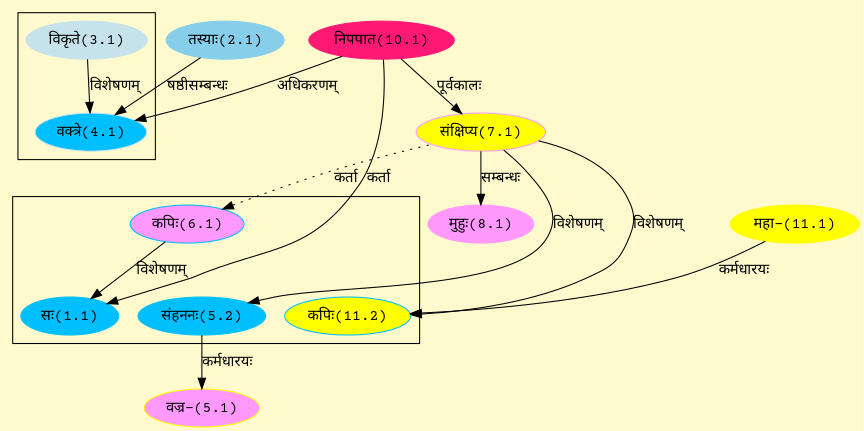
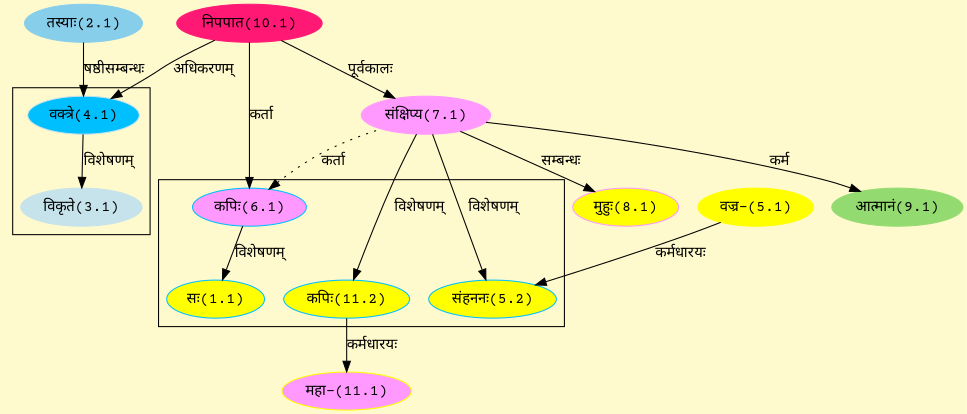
edge "विकृते(3.1)" -> "वक्त्रे(4.1)": reversed
node "संक्षिप्य(7.1)": fillcolor #ffff00 -> #ff99ff
node "आत्मानं(9.1)": added
node "मुहुः(8.1)": fillcolor #ff99ff -> #ffff00
node "महा-(11.1)": fillcolor #ffff00 -> #ff99ff
edge "निपपात(10.1)" -> "सः(1.1)": now "निपपात(10.1)" -> "कपिः(6.1)"
edge "महा-(11.1)" -> "कपिः(11.2)": reversed
node "सः(1.1)": fillcolor #00bfff -> #ffff00
node "संहननः(5.2)": fillcolor #00bfff -> #ffff00
edge "संहननः(5.2)" -> "वज्र-(5.1)": reversed
node "वज्र-(5.1)": fillcolor #ff99ff -> #ffff00
